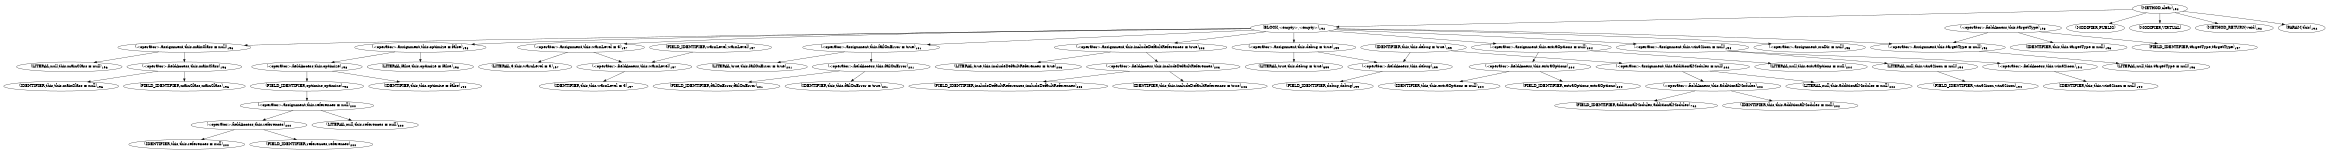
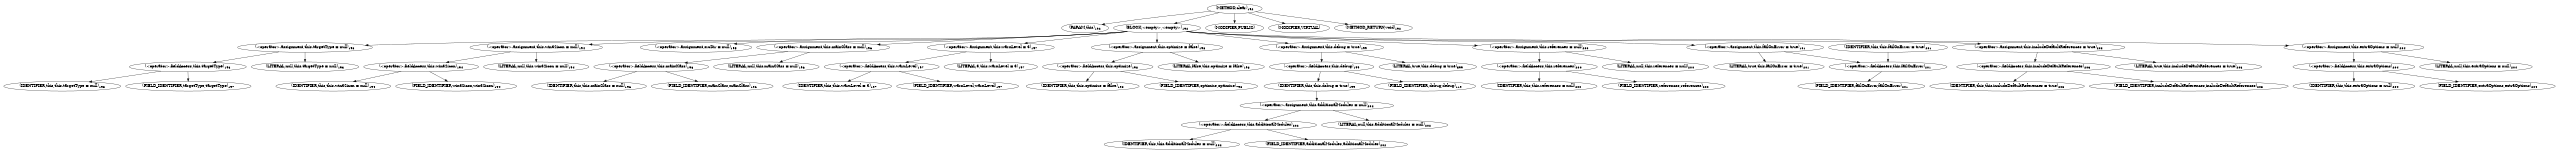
edge "(<operator>.fieldAccess,this.targetType)" -> "(<operator>.assignment,this.targetType = null)": reversed
edge "(IDENTIFIER,this,this.debug = true)" -> "(<operator>.fieldAccess,this.debug)": reversed
edge "(FIELD_IDENTIFIER,warnLevel,warnLevel)" -> "(<operator>.fieldAccess,this.warnLevel)": reversed
edge "(<operator>.fieldAccess,this.failOnError)" -> "(IDENTIFIER,this,this.failOnError = true)": reversed
edge "(LITERAL,null,this.win32icon = null)" -> "(FIELD_IDENTIFIER,win32icon,win32icon)": now "(<operator>.fieldAccess,this.win32icon)" -> "(FIELD_IDENTIFIER,win32icon,win32icon)"
node "(FIELD_IDENTIFIER,debug,debug)": text "199" -> "119"
edge "(FIELD_IDENTIFIER,optimize,optimize)" -> "(<operator>.assignment,this.references = null)": now "(BLOCK,<empty>,<empty>)" -> "(<operator>.assignment,this.references = null)"
node "(FIELD_IDENTIFIER,additionalModules,additionalModules)": text "702" -> "202"
